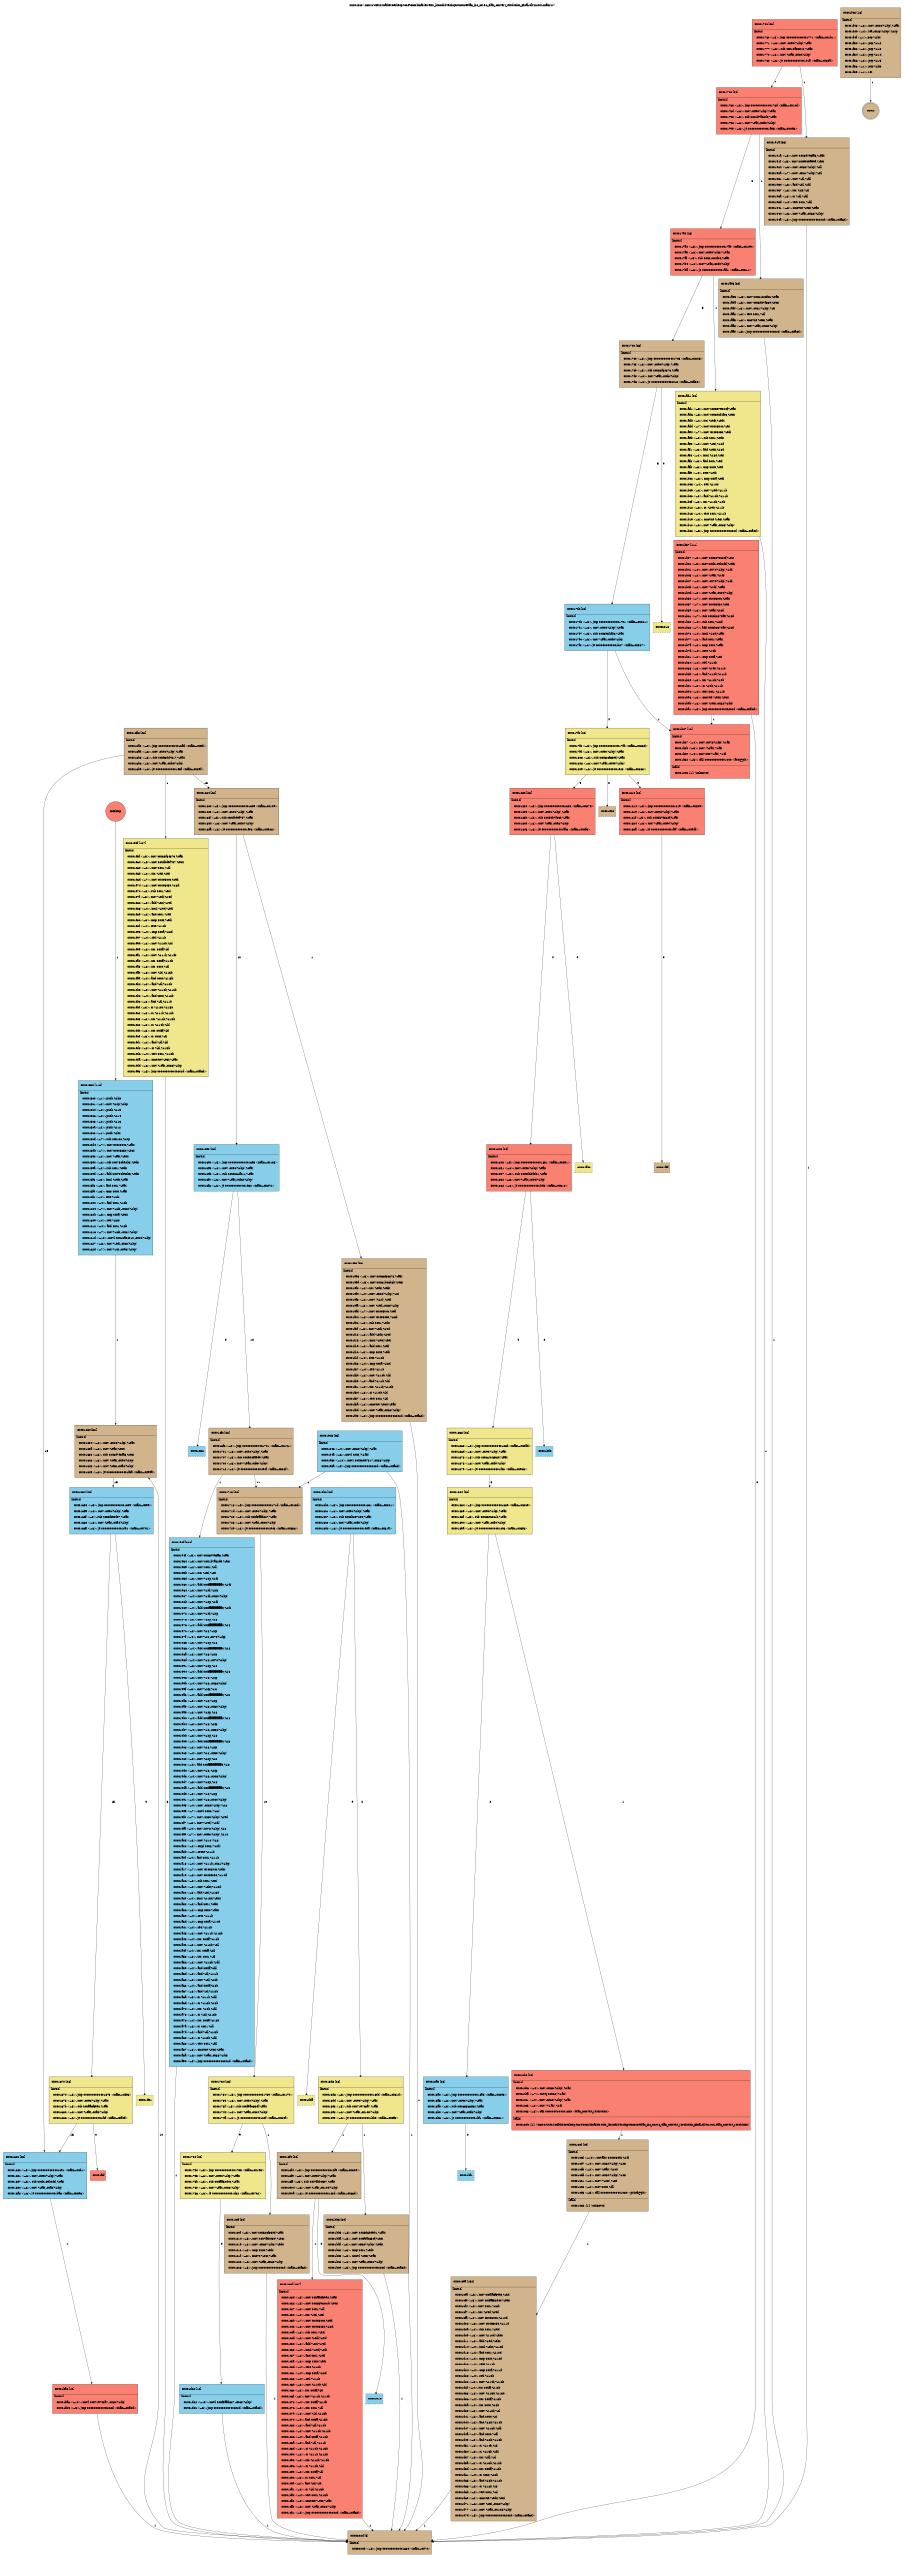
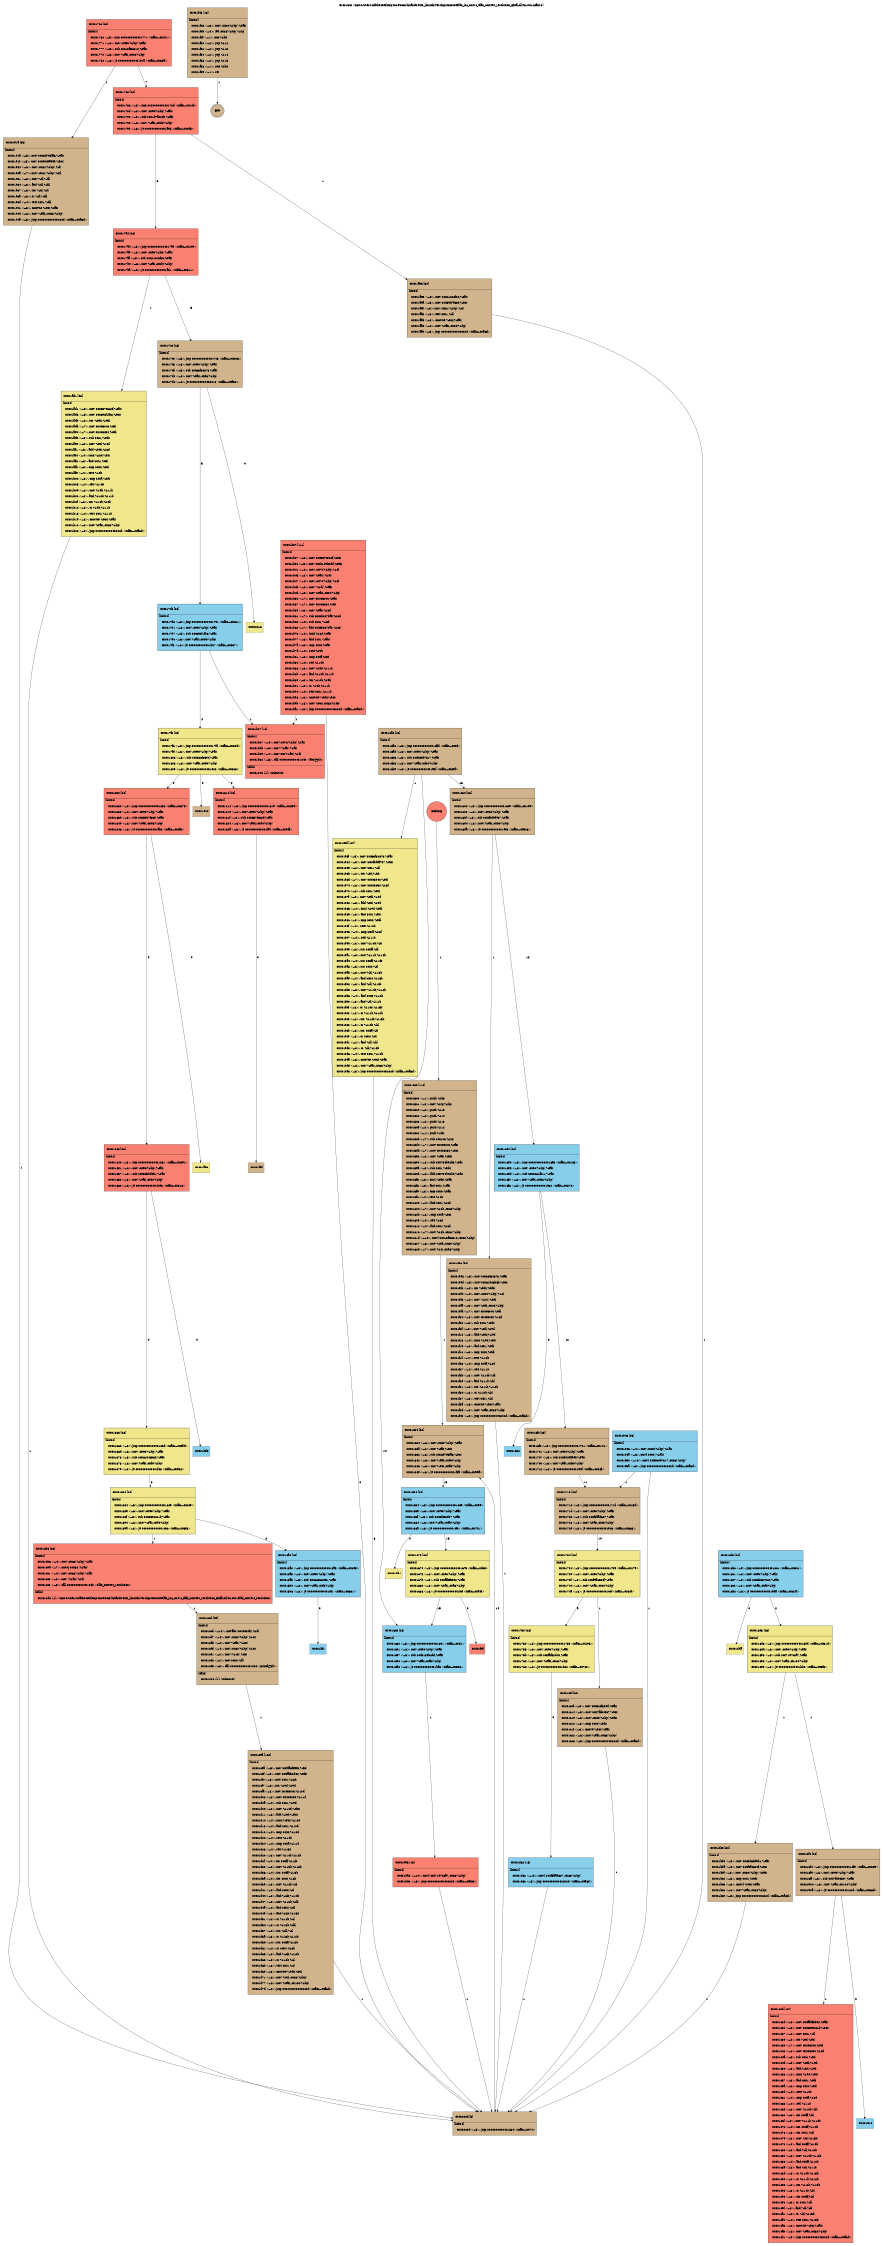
node "Users": label "Users" -> "Exit"
node "0x4015c0 [116]": fillcolor skyblue -> tan
node "0x40194f [326]": removed
edge "0x401c2d [137]" -> "0x40202d [5]": removed, label "1"
